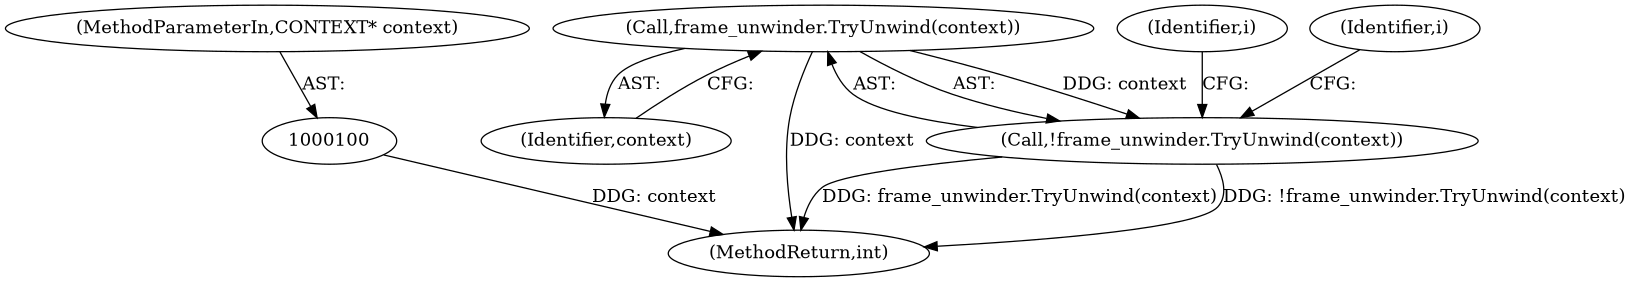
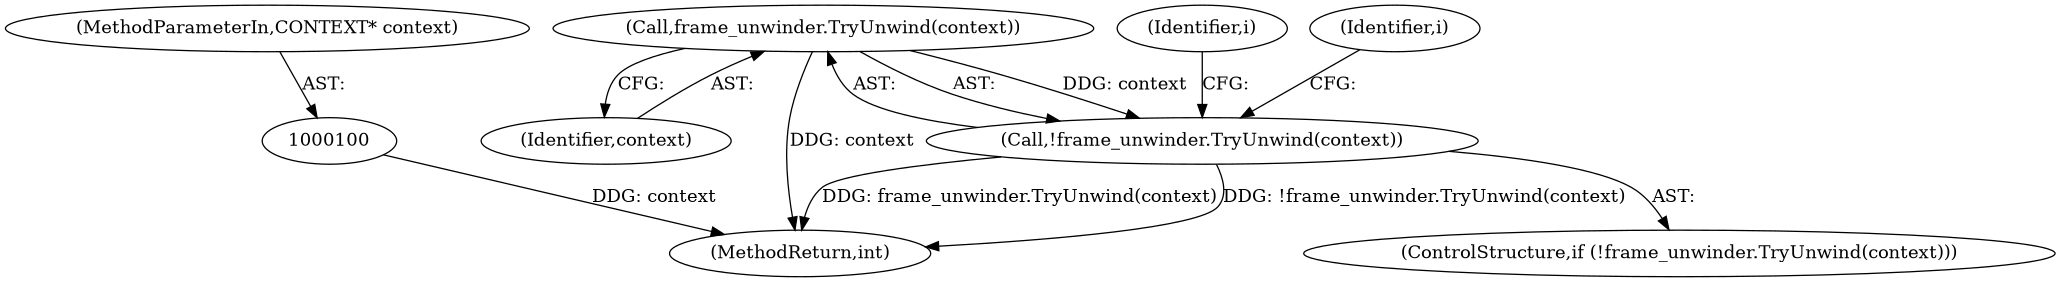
edge "(Call,frame_unwinder.TryUnwind(context))" -> "(Identifier,context)": label "AST: " -> "CFG: "
edge "(Identifier,context)" -> "(Call,frame_unwinder.TryUnwind(context))": label "CFG: " -> "AST: "
node "(ControlStructure,if (!frame_unwinder.TryUnwind(context)))": added
